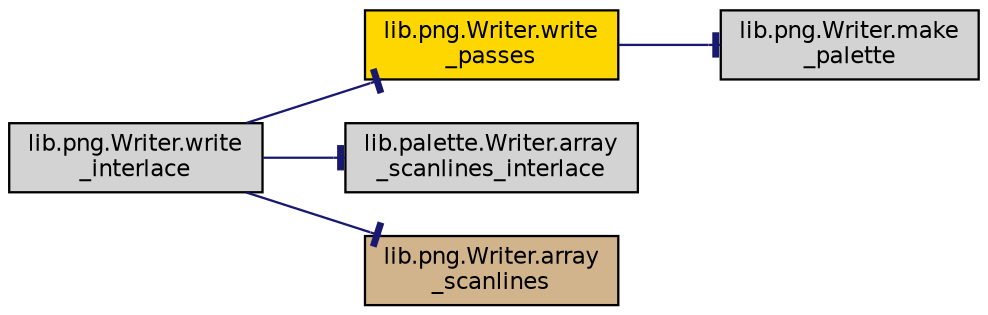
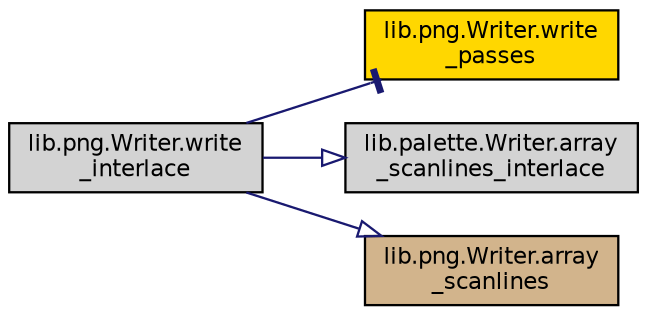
node "lib.png.Writer.make _palette": removed
edge "lib.png.Writer.write _interlace" -> "lib.palette.Writer.array _scanlines_interlace": arrowhead tee -> onormal
edge "lib.png.Writer.write _interlace" -> "lib.png.Writer.array _scanlines": arrowhead tee -> onormal
